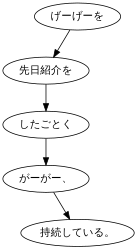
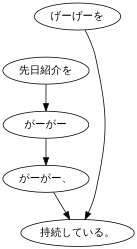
edge "げーげーを" -> "先日紹介を": now "げーげーを" -> "持続している。"
node "したごとく": label "したごとく" -> "がーがー"
